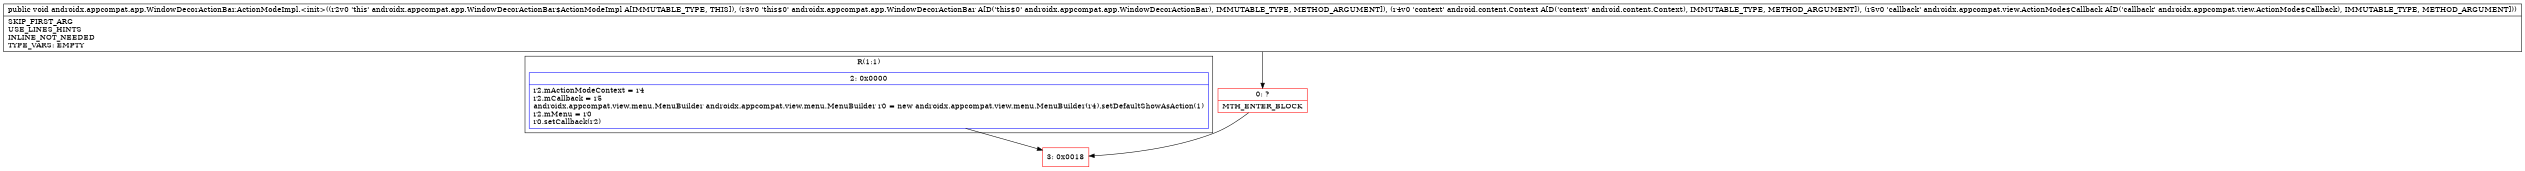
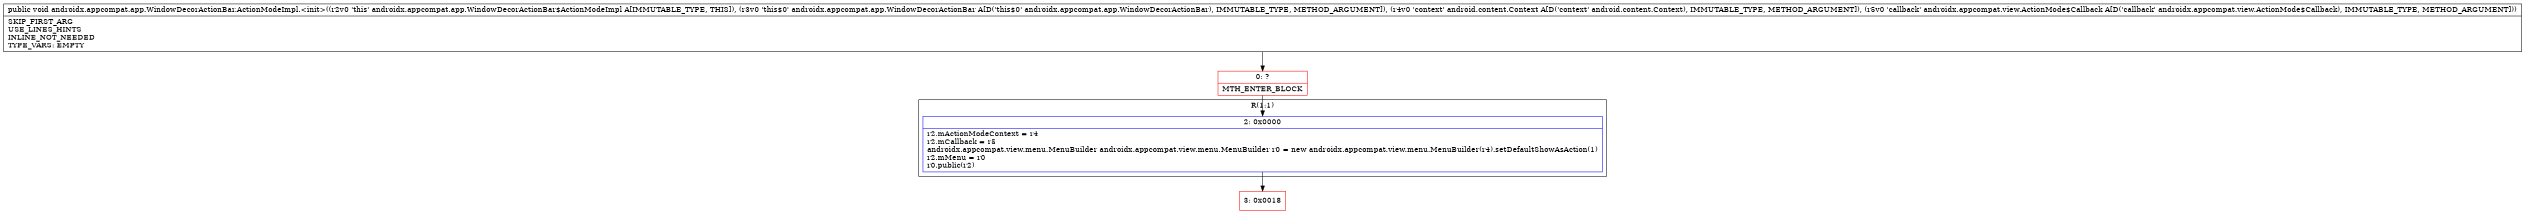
node "2: 0x0000": text "r0.setCallback(r2)" -> "r0.public(r2)"
edge "0: ?" -> "3: 0x0018": now "0: ?" -> "2: 0x0000"
